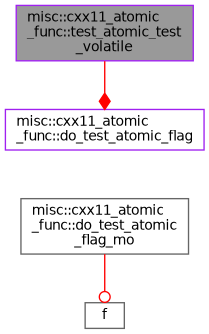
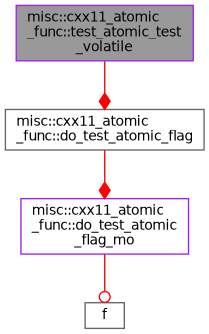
node "misc::cxx11_atomic _func::do_test_atomic_flag": color purple -> gray40
edge "misc::cxx11_atomic _func::do_test_atomic_flag" -> "misc::cxx11_atomic _func::do_test_atomic _flag_mo": added
node "misc::cxx11_atomic _func::do_test_atomic _flag_mo": color gray40 -> purple
